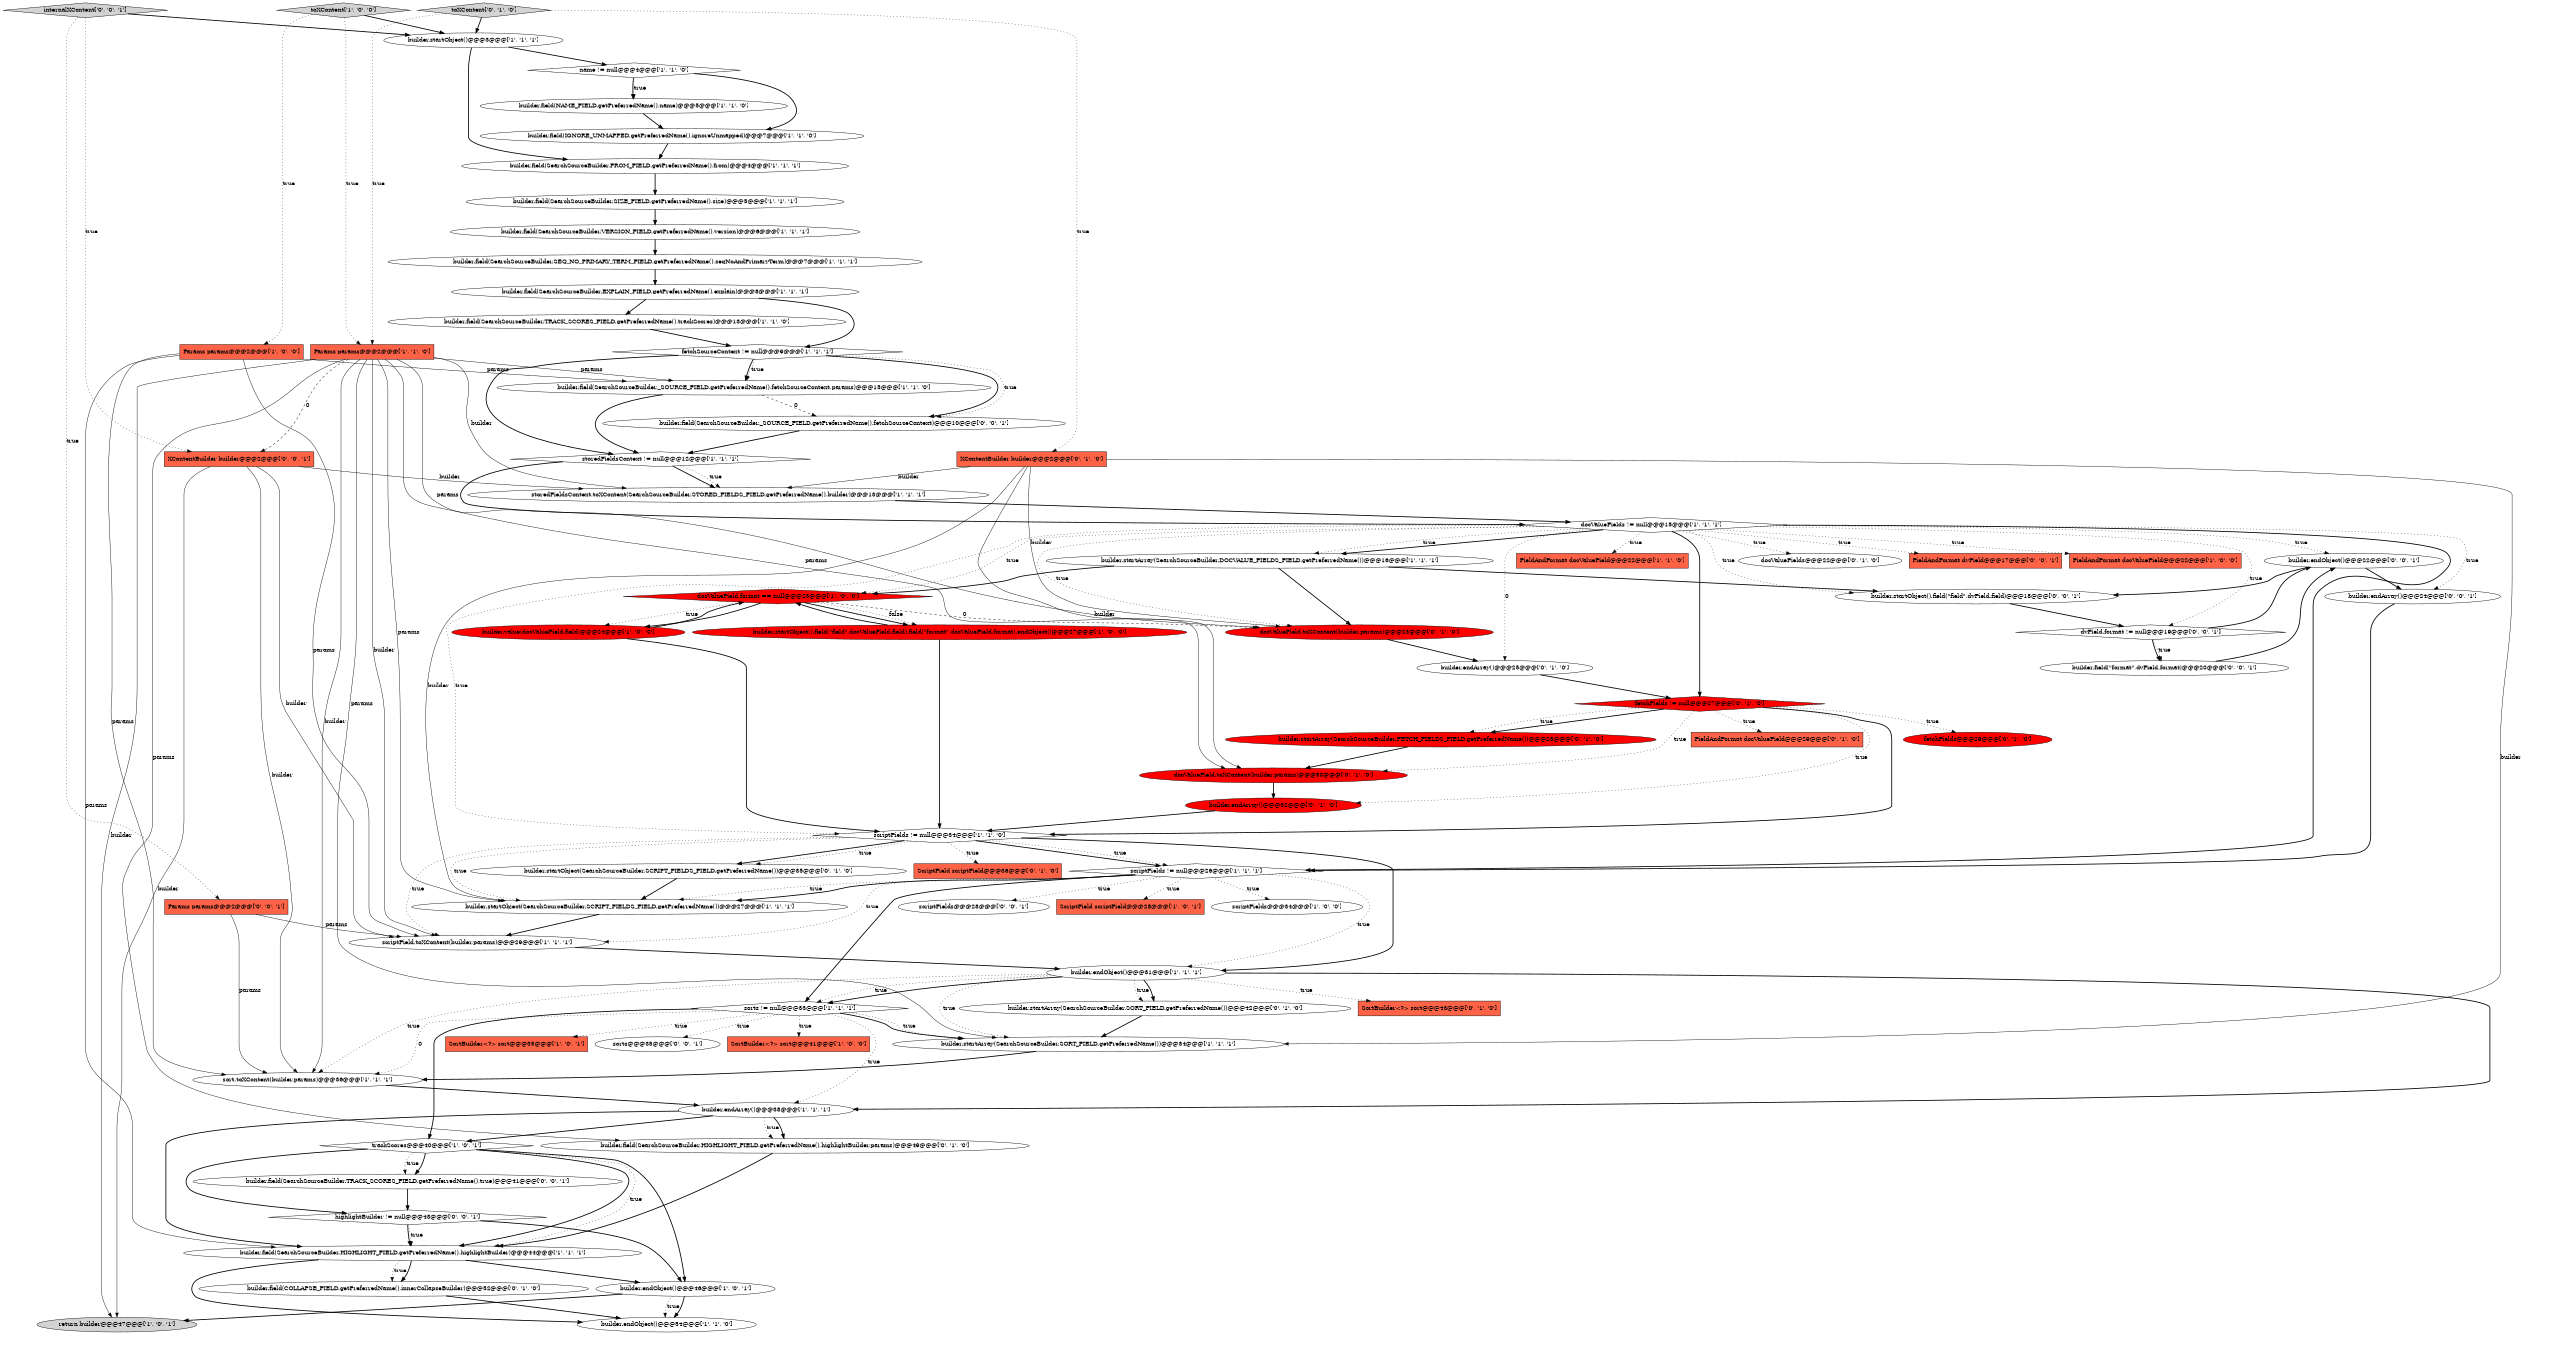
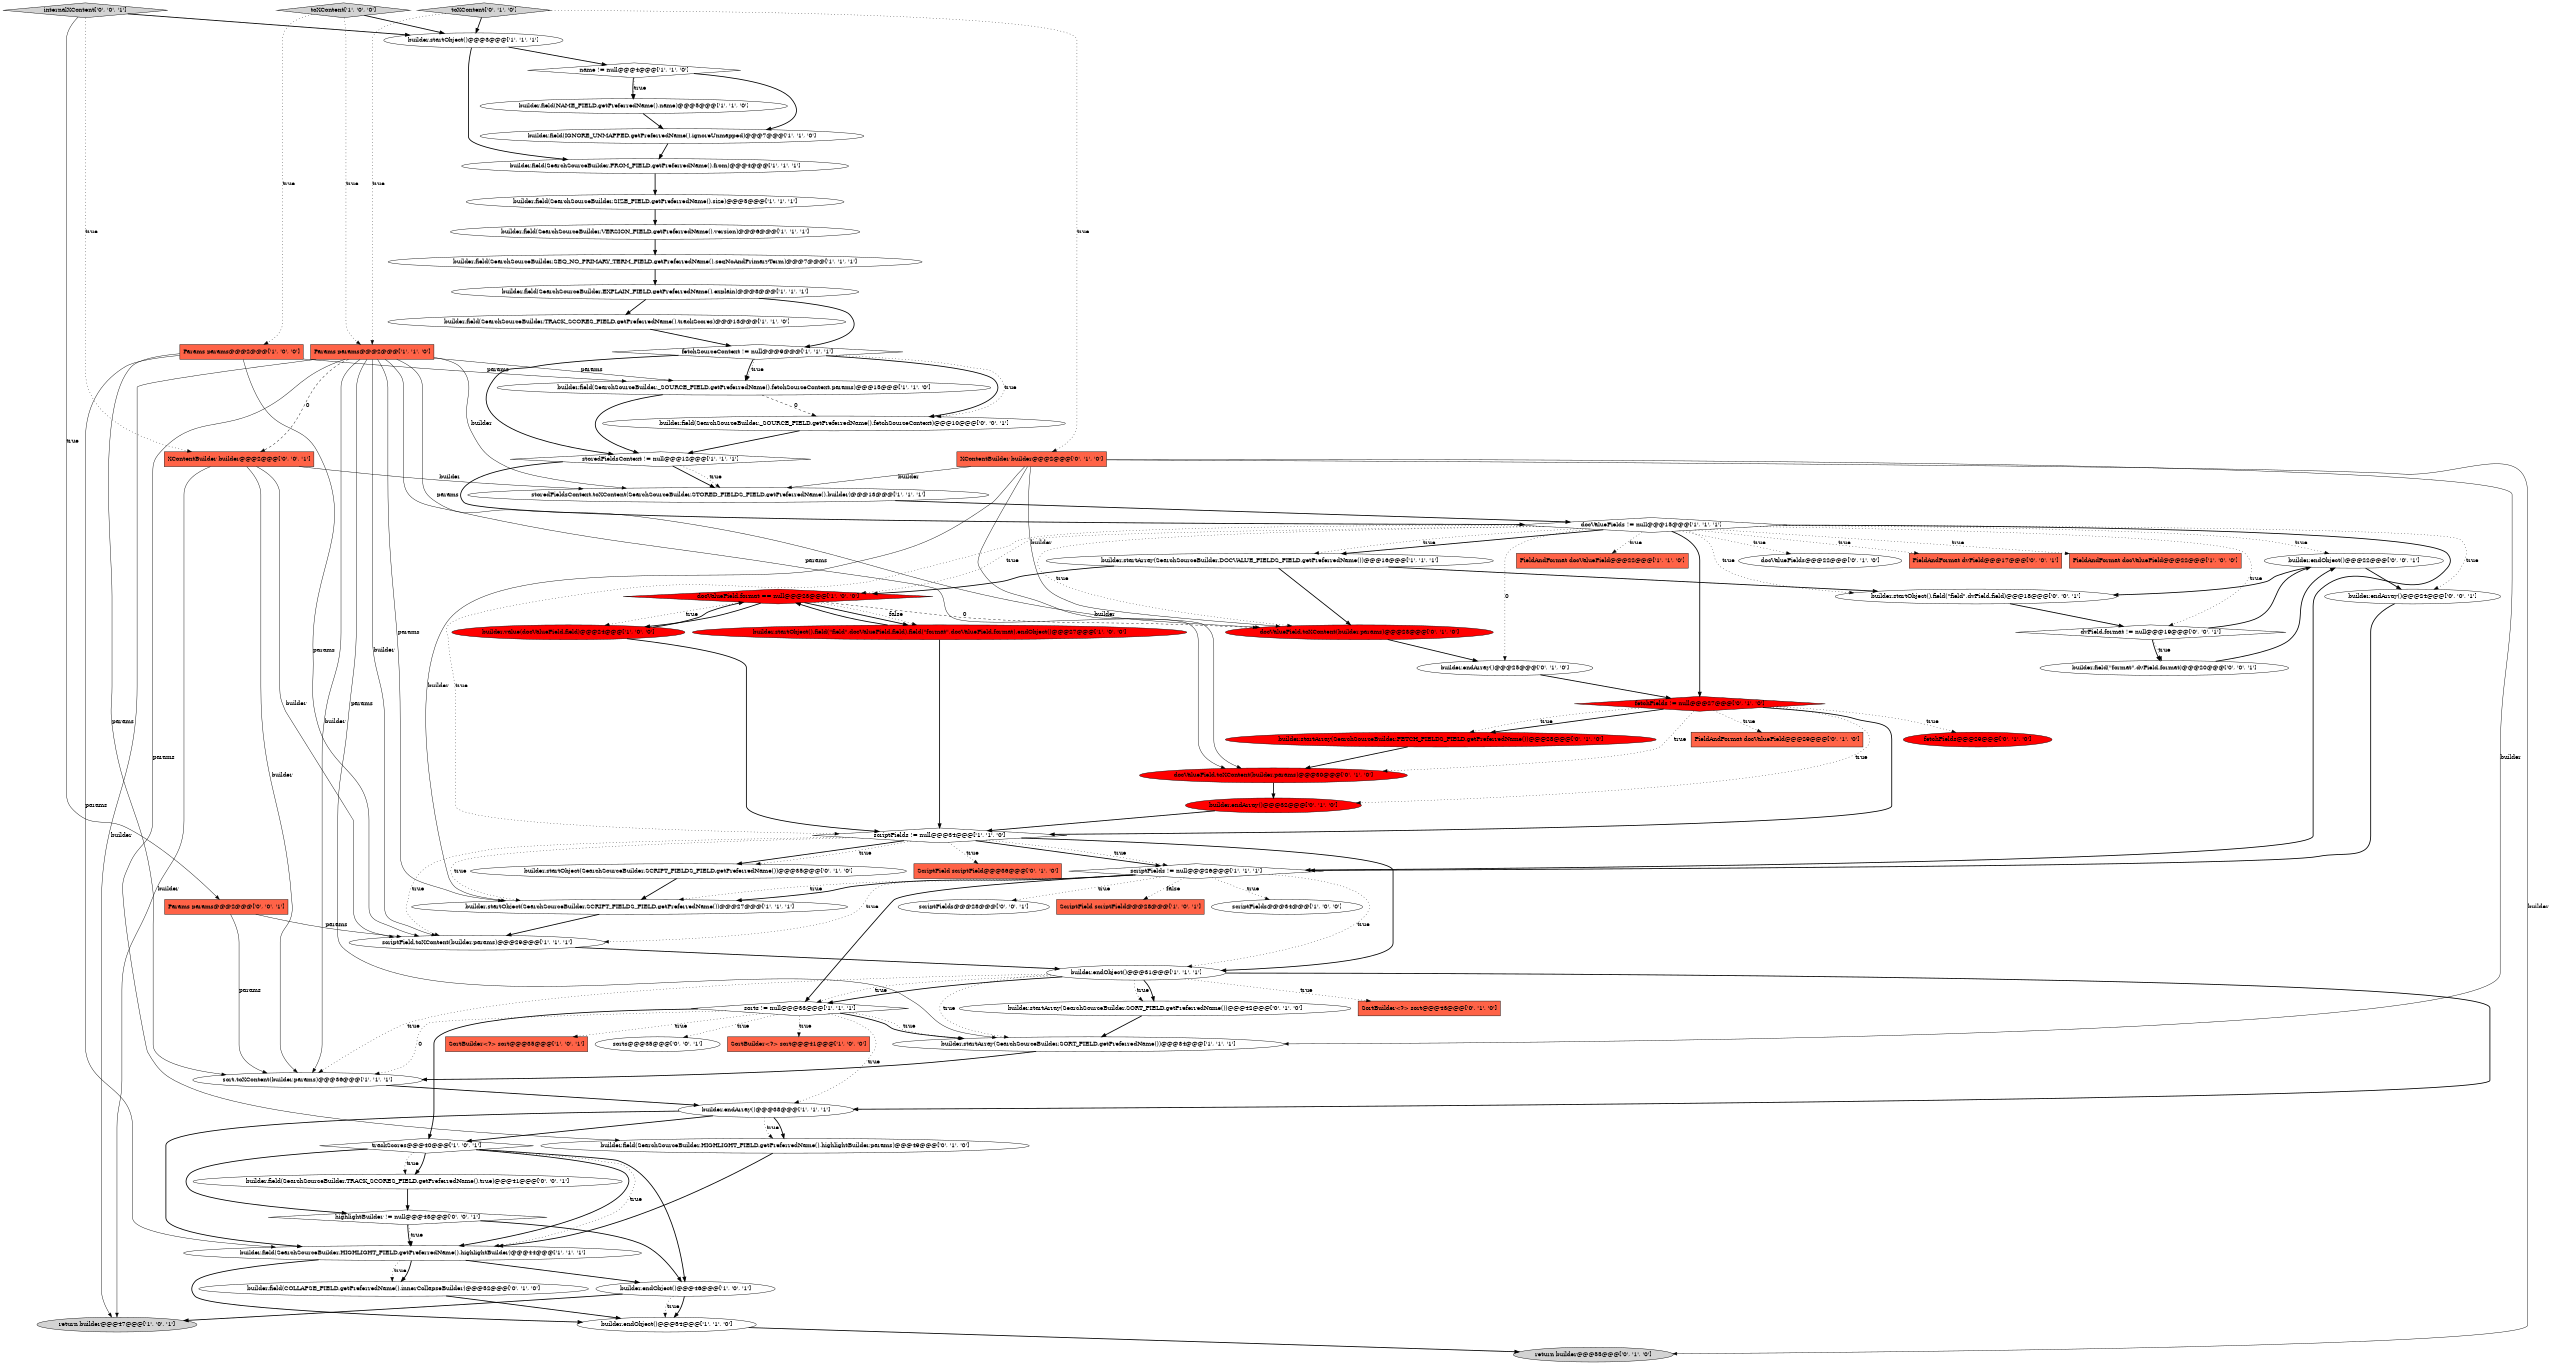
edge "internalXContent['0', '0', '1']" -> "Params params@@@2@@@['0', '0', '1']": style dotted -> solid
edge "scriptFields != null@@@26@@@['1', '1', '1']" -> "ScriptField scriptField@@@28@@@['1', '0', '1']": label "true" -> "false"
node "return builder@@@55@@@['0', '1', '0']": added
